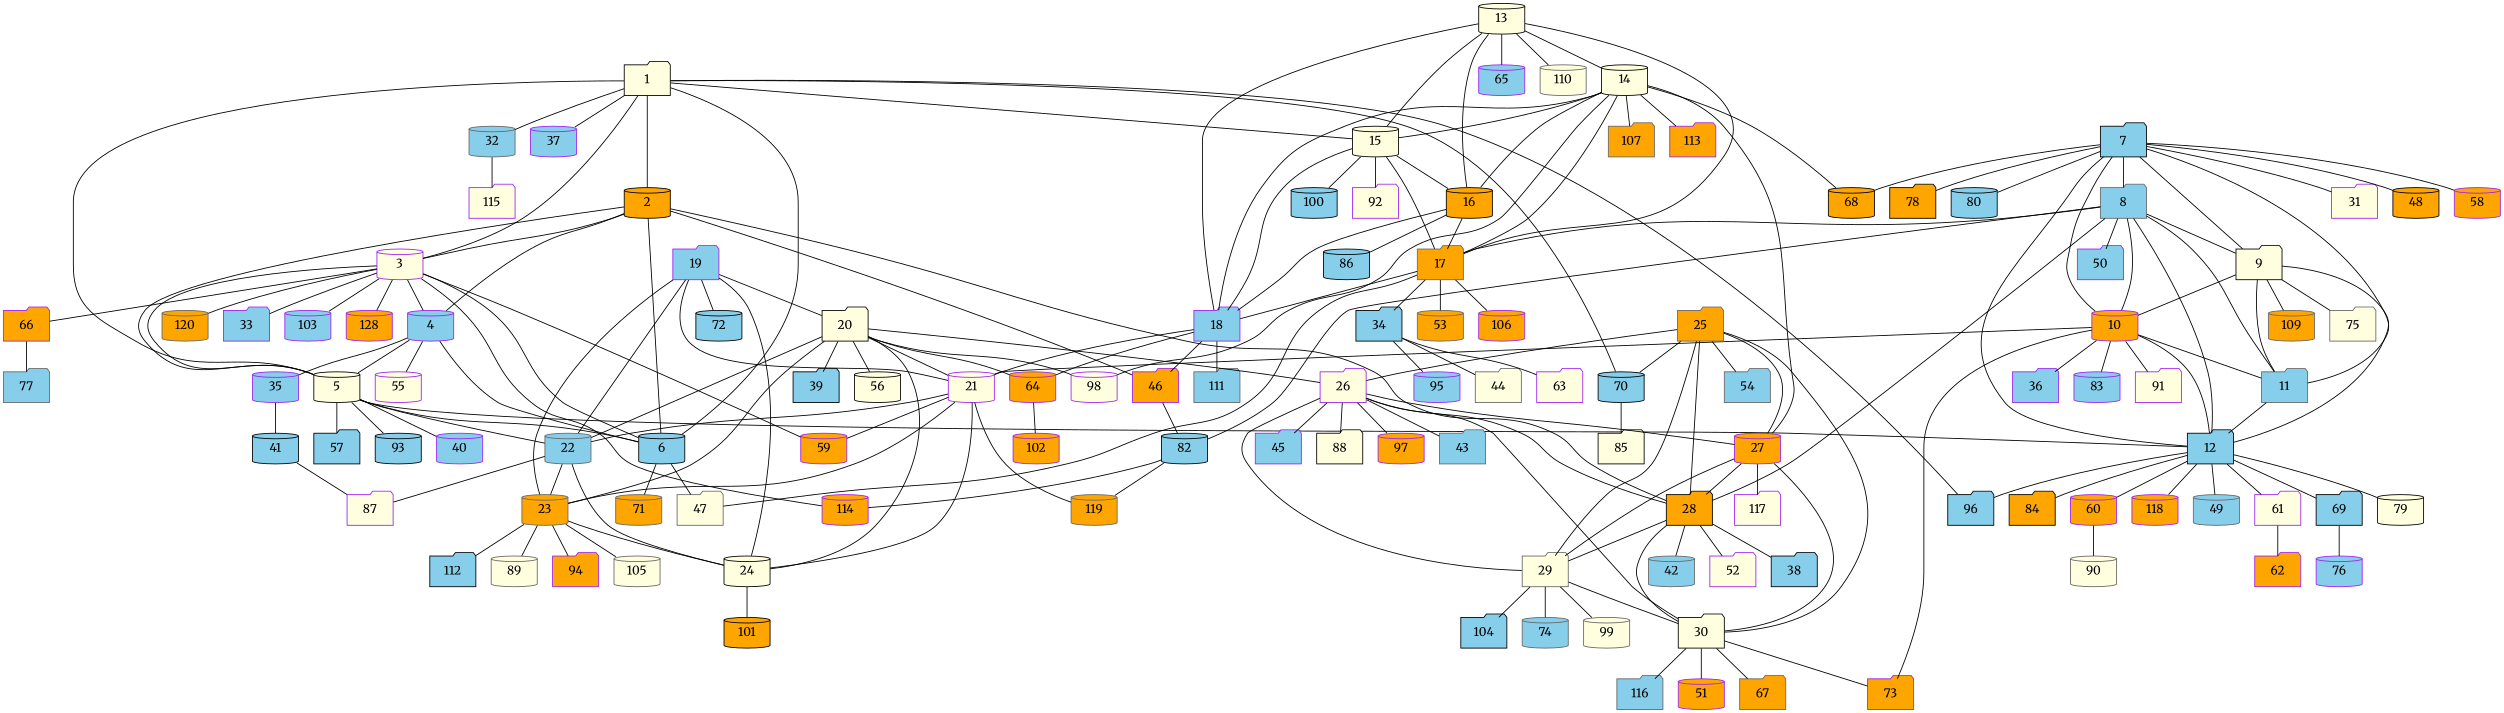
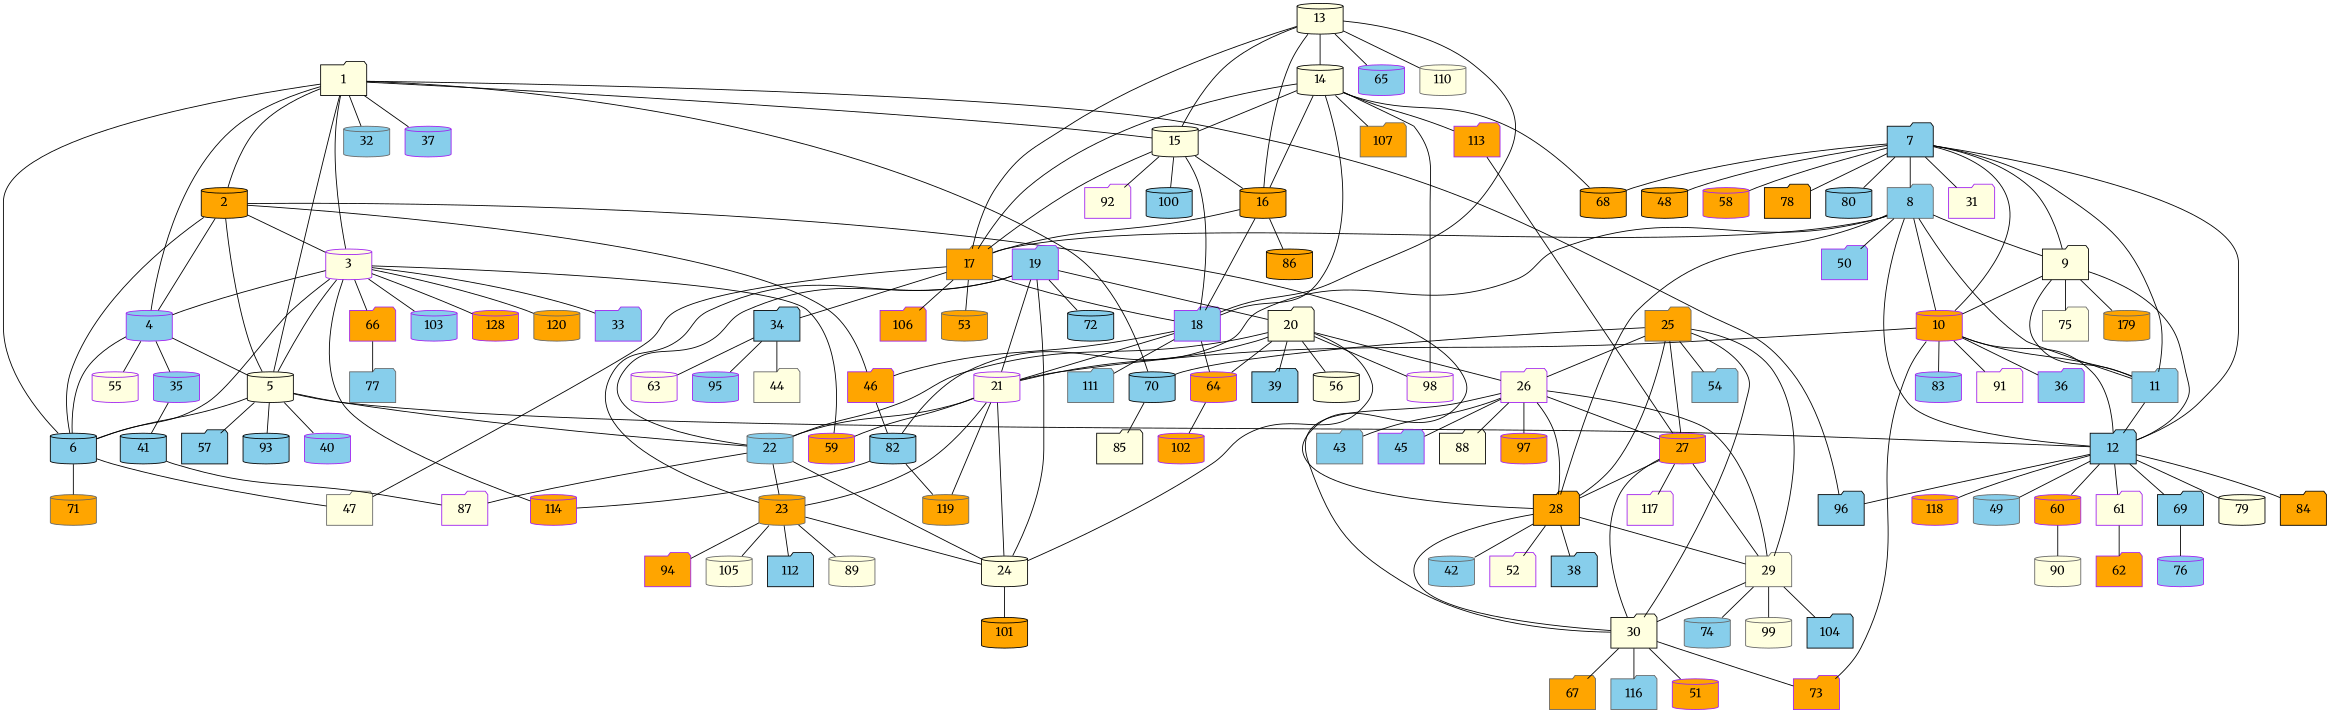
edge "1" -- "4": added
node "115": removed
edge "14" -- "27": now "113" -- "27"
node "86": fillcolor skyblue -> orange
node "106": shape cylinder -> folder
node "109": label "109" -> "179"
node "63": shape folder -> cylinder
edge "20" -- "23": removed
